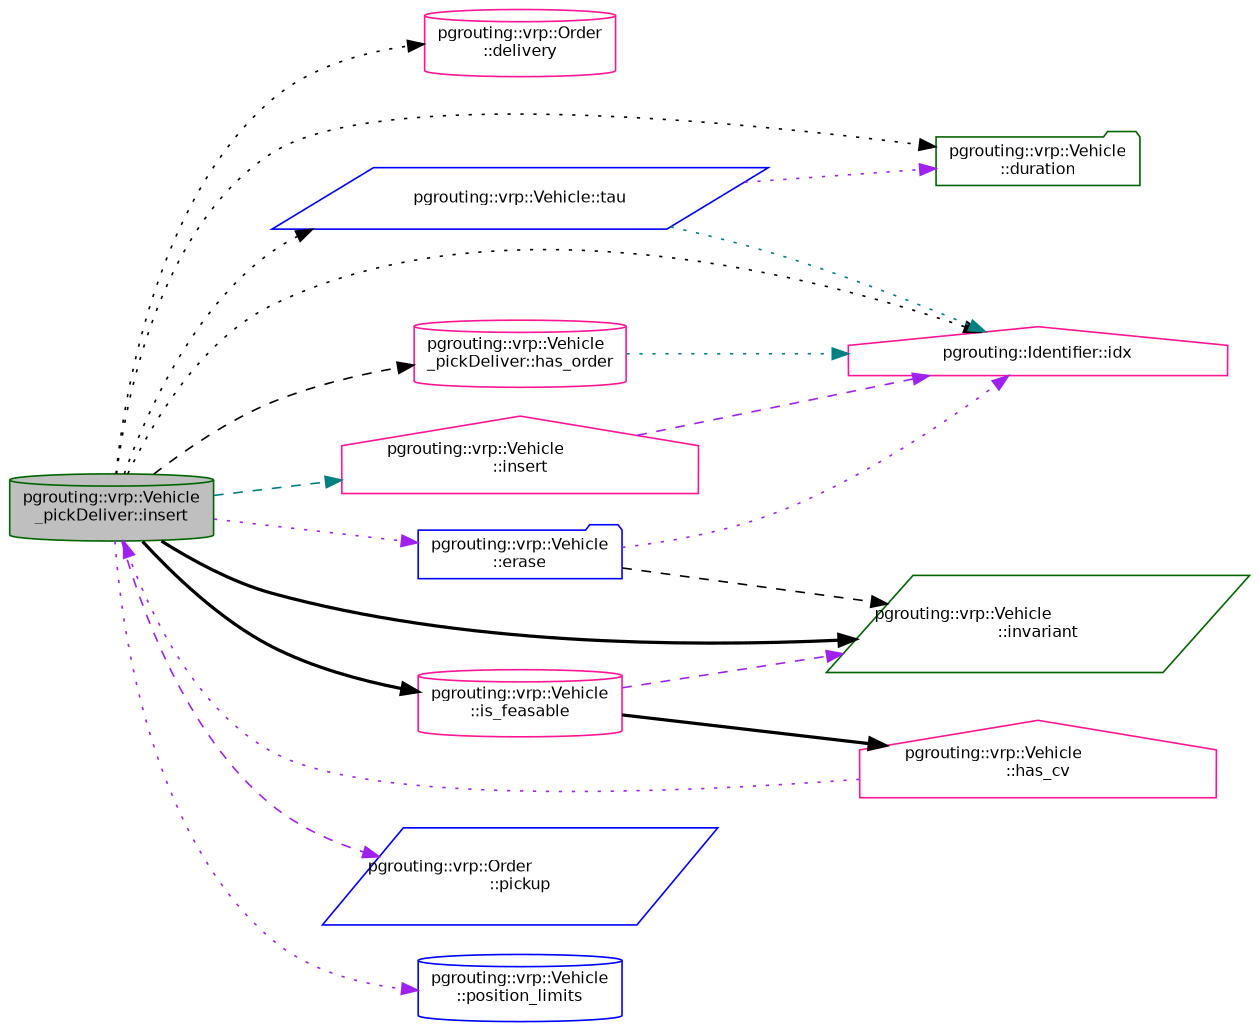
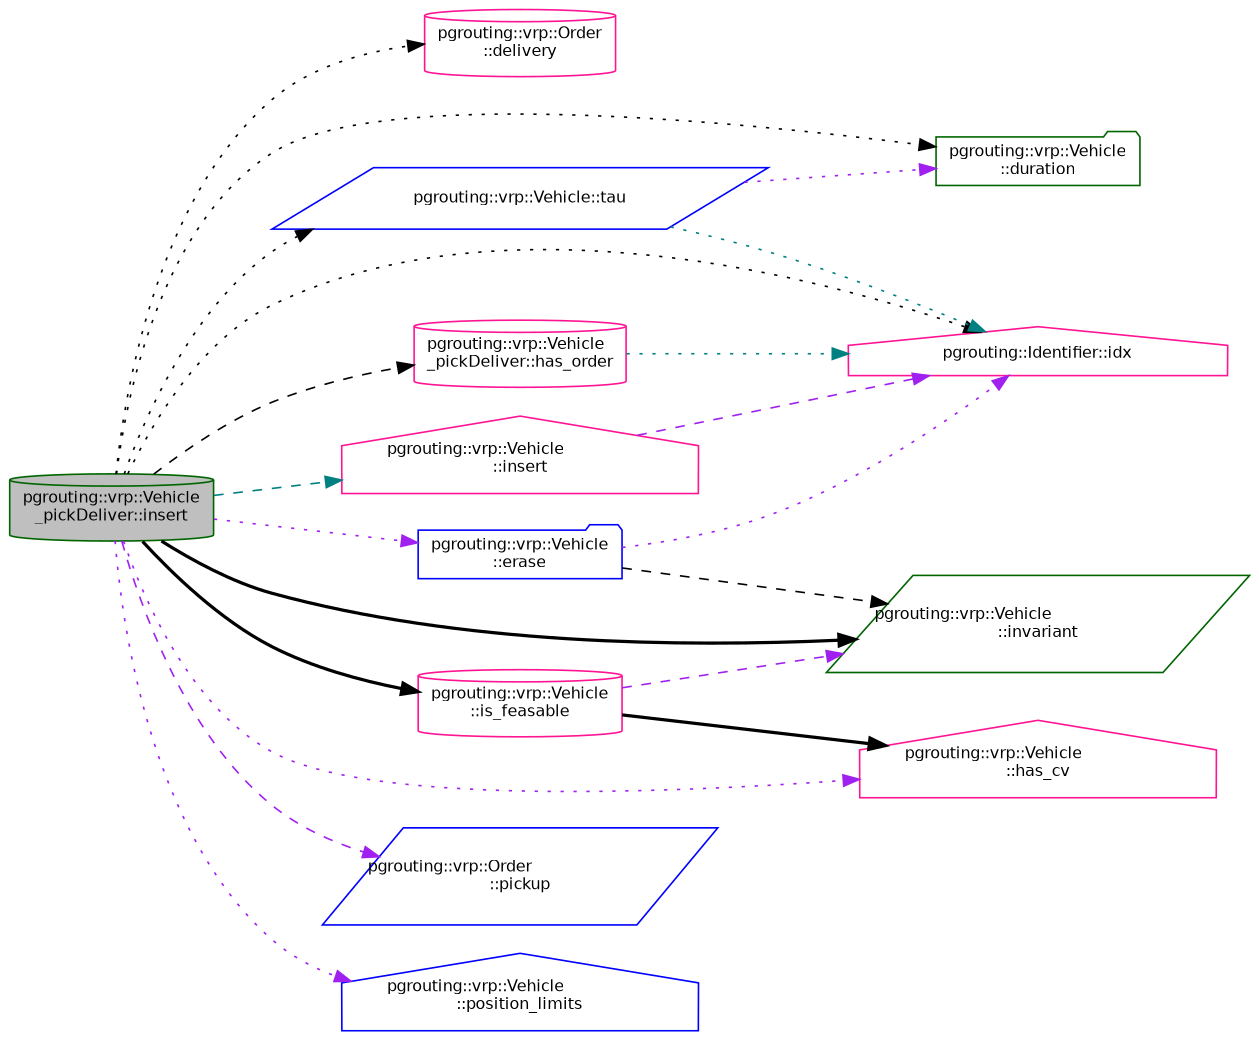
edge "pgrouting::vrp::Vehicle ::has_cv" -> "pgrouting::vrp::Vehicle _pickDeliver::insert": reversed
node "pgrouting::vrp::Vehicle ::position_limits": shape cylinder -> house
